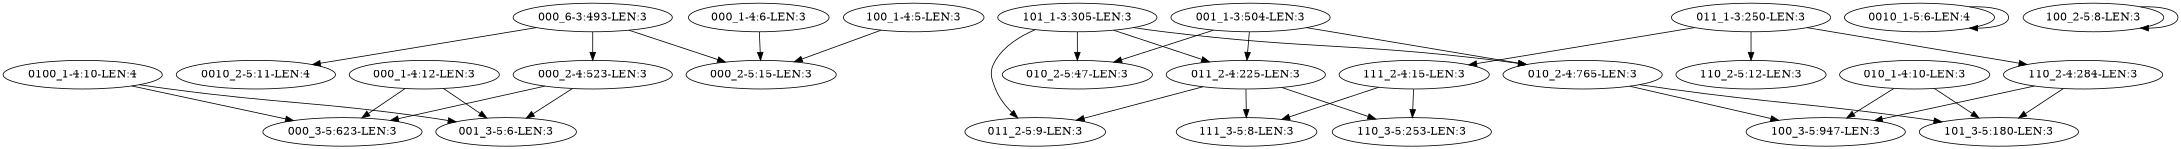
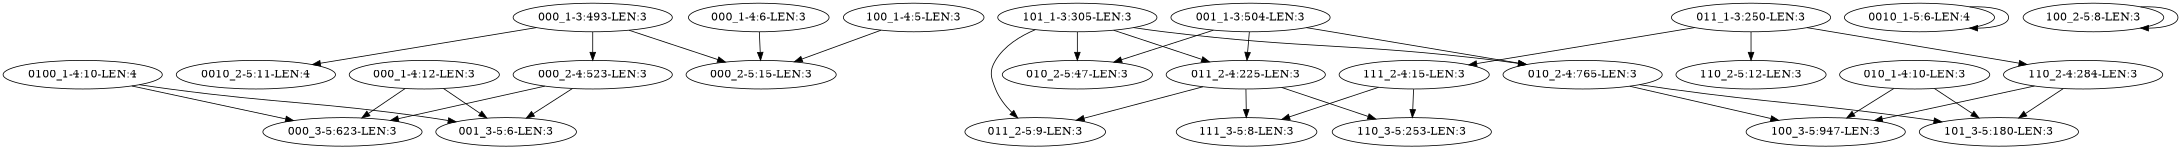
node "000_6-3:493-LEN:3": label "000_6-3:493-LEN:3" -> "000_1-3:493-LEN:3"
